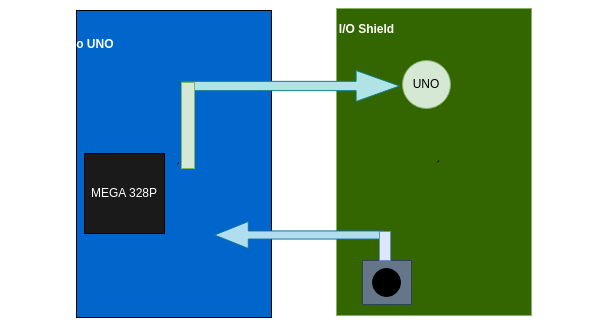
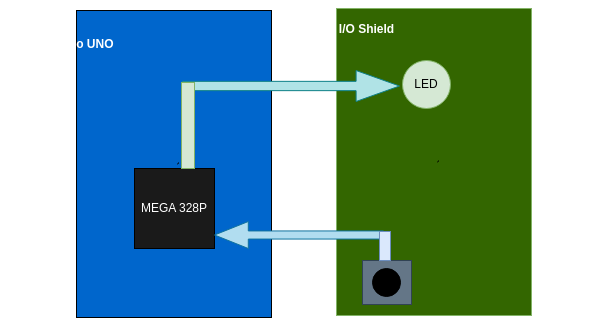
node "UNO": label "UNO" -> "LED"
node "MEGA 328P": moved (125, 194) -> (175, 209)
